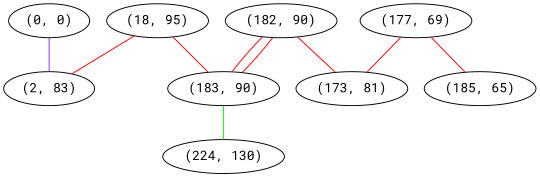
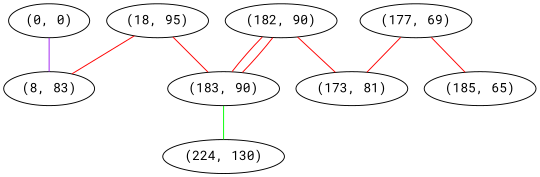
node "(2, 83)": label "(2, 83)" -> "(8, 83)"
